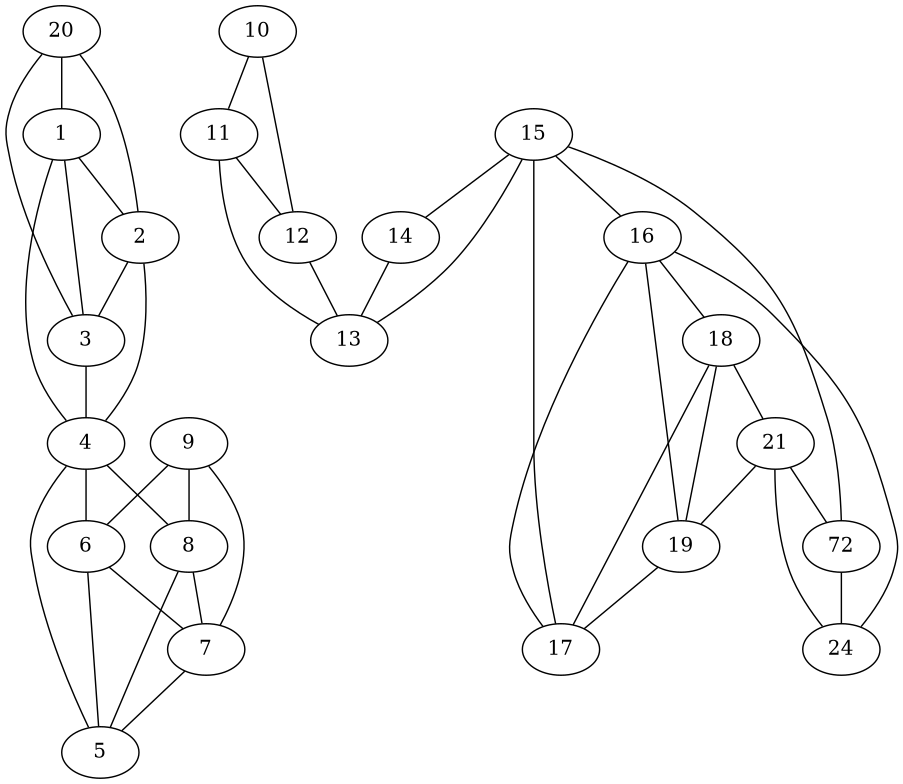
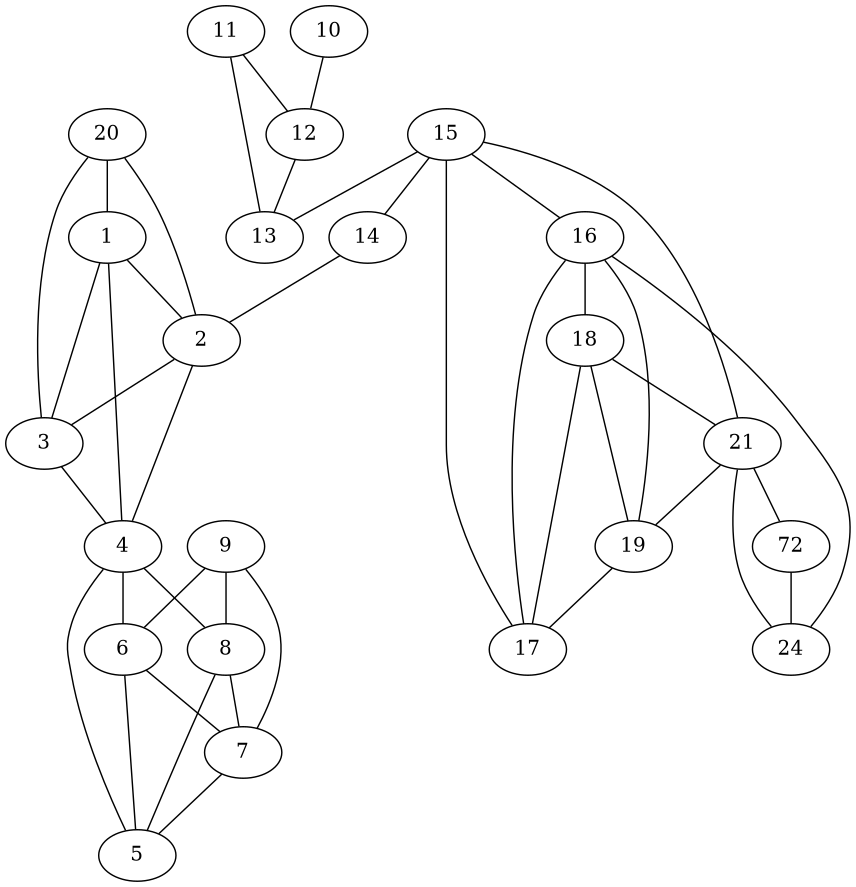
edge "10" -- "11": removed
edge "15" -- "72": now "15" -- "21"
edge "14" -- "13": now "14" -- "2"
